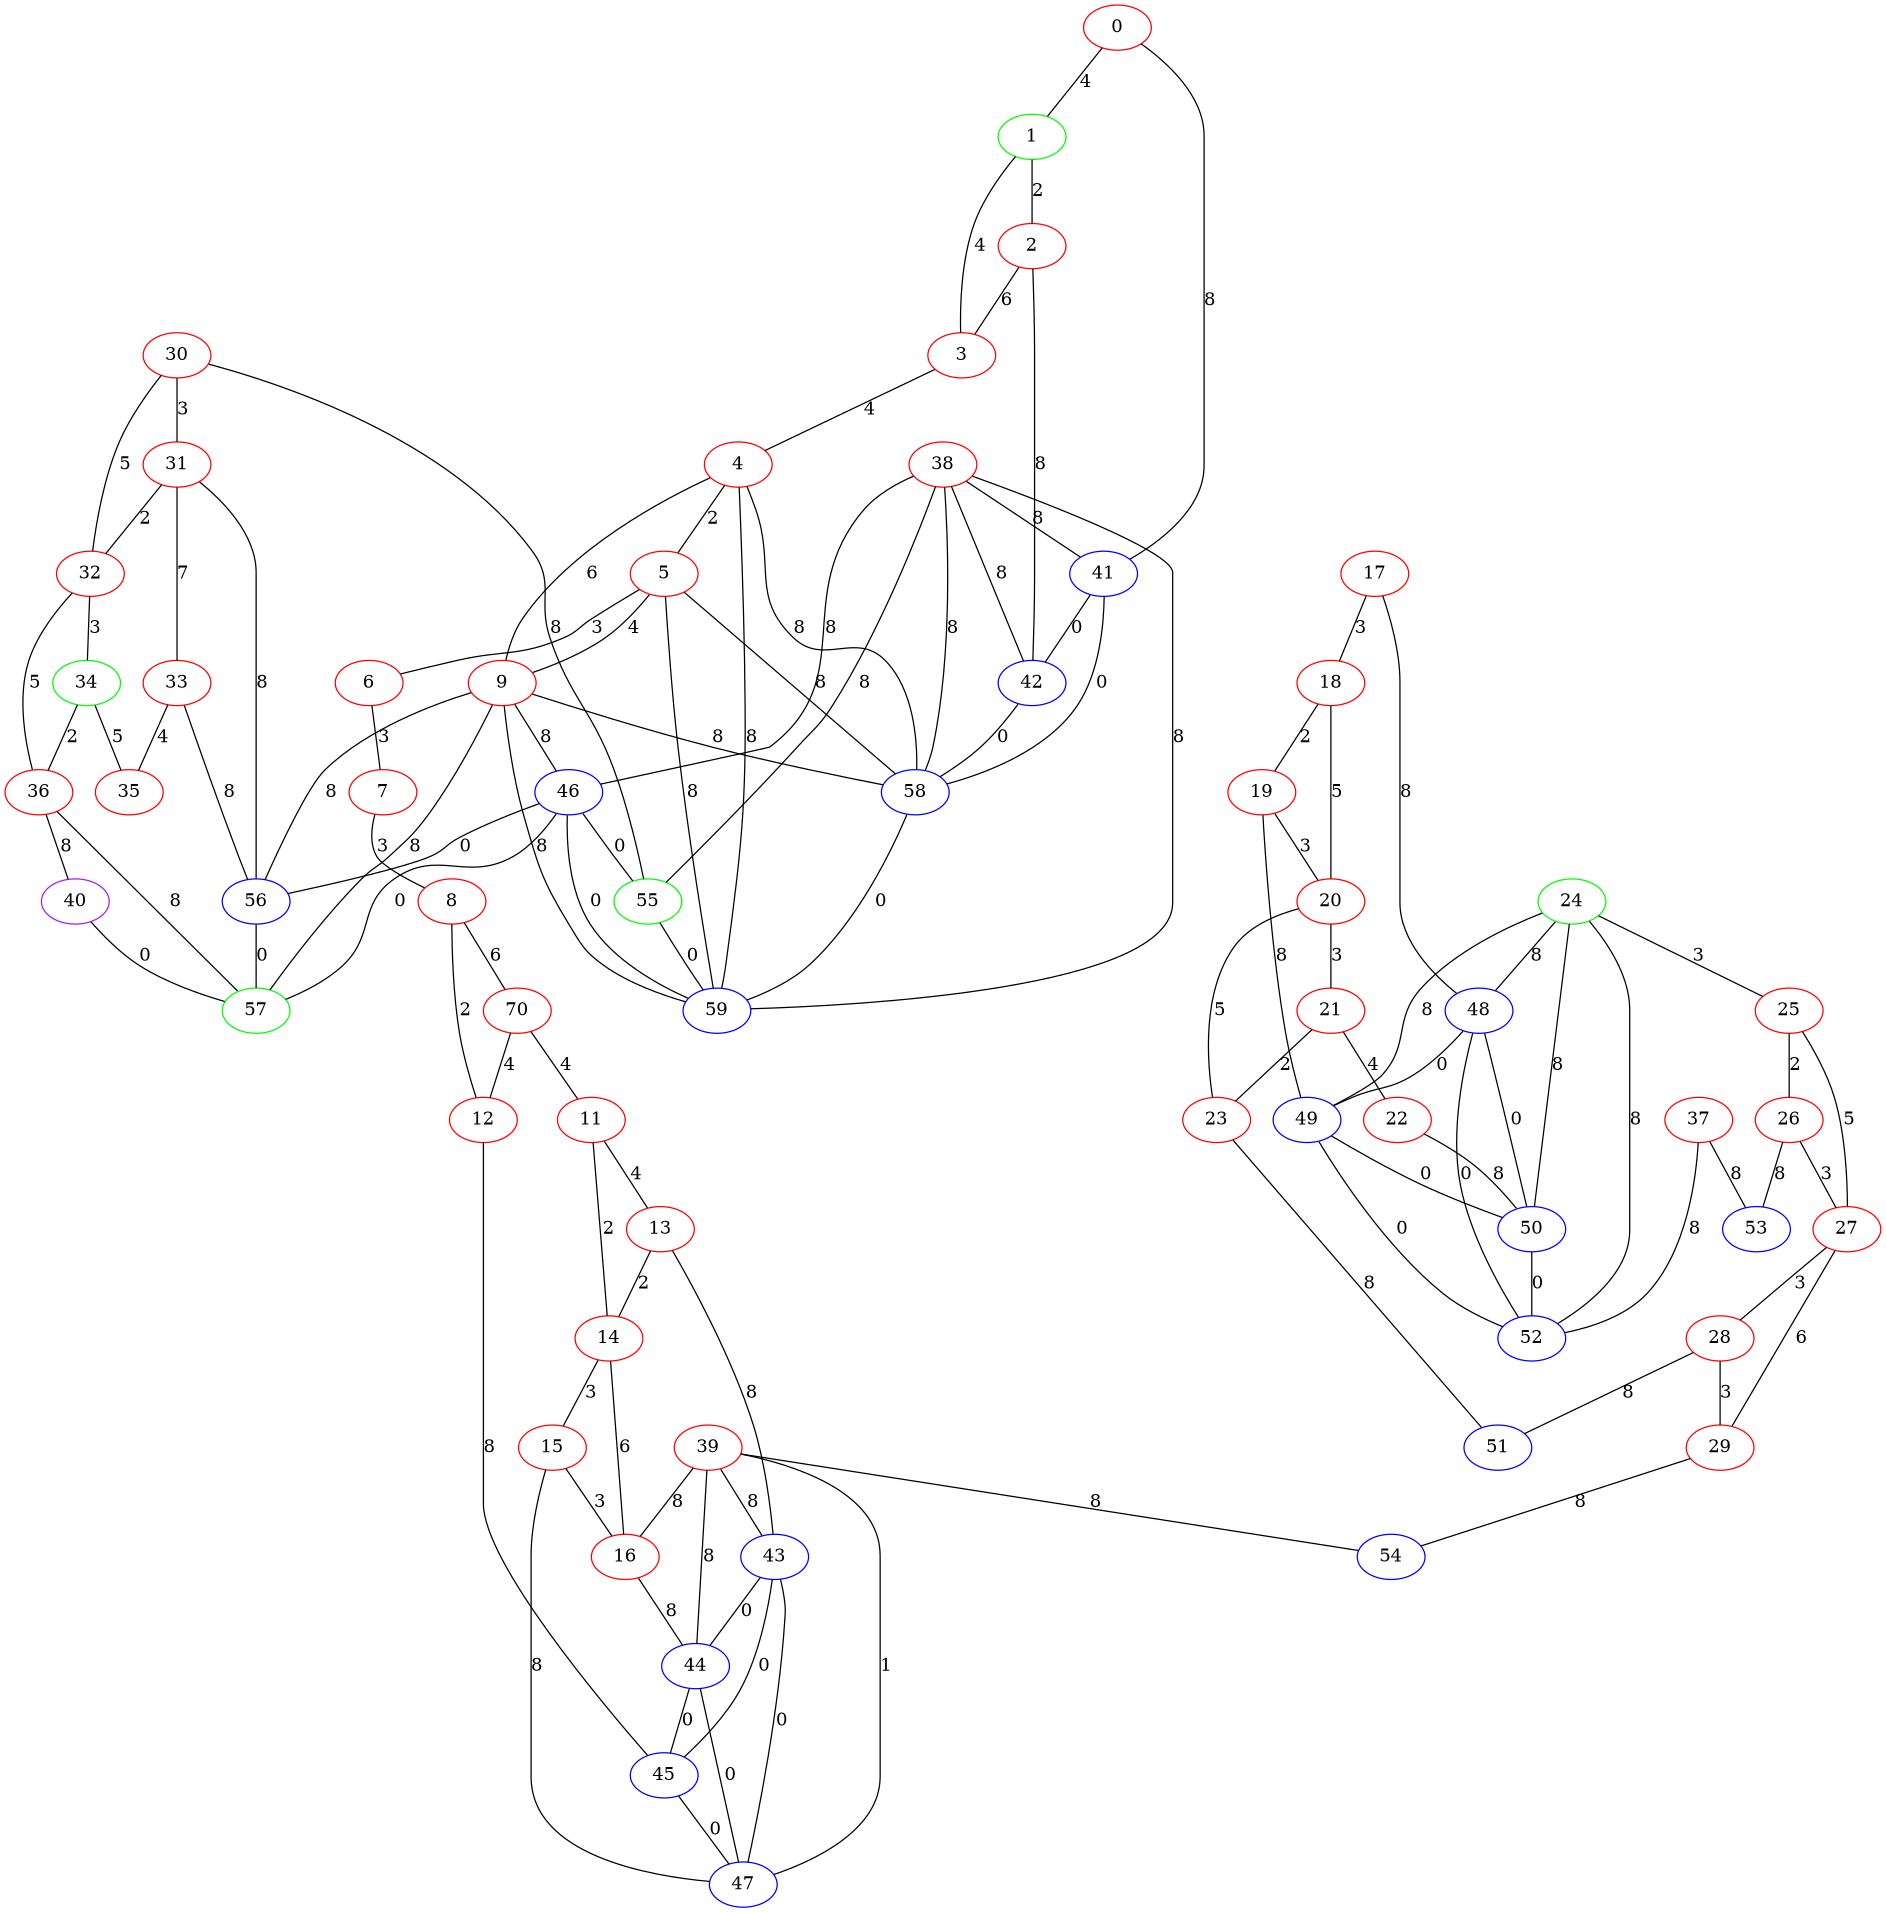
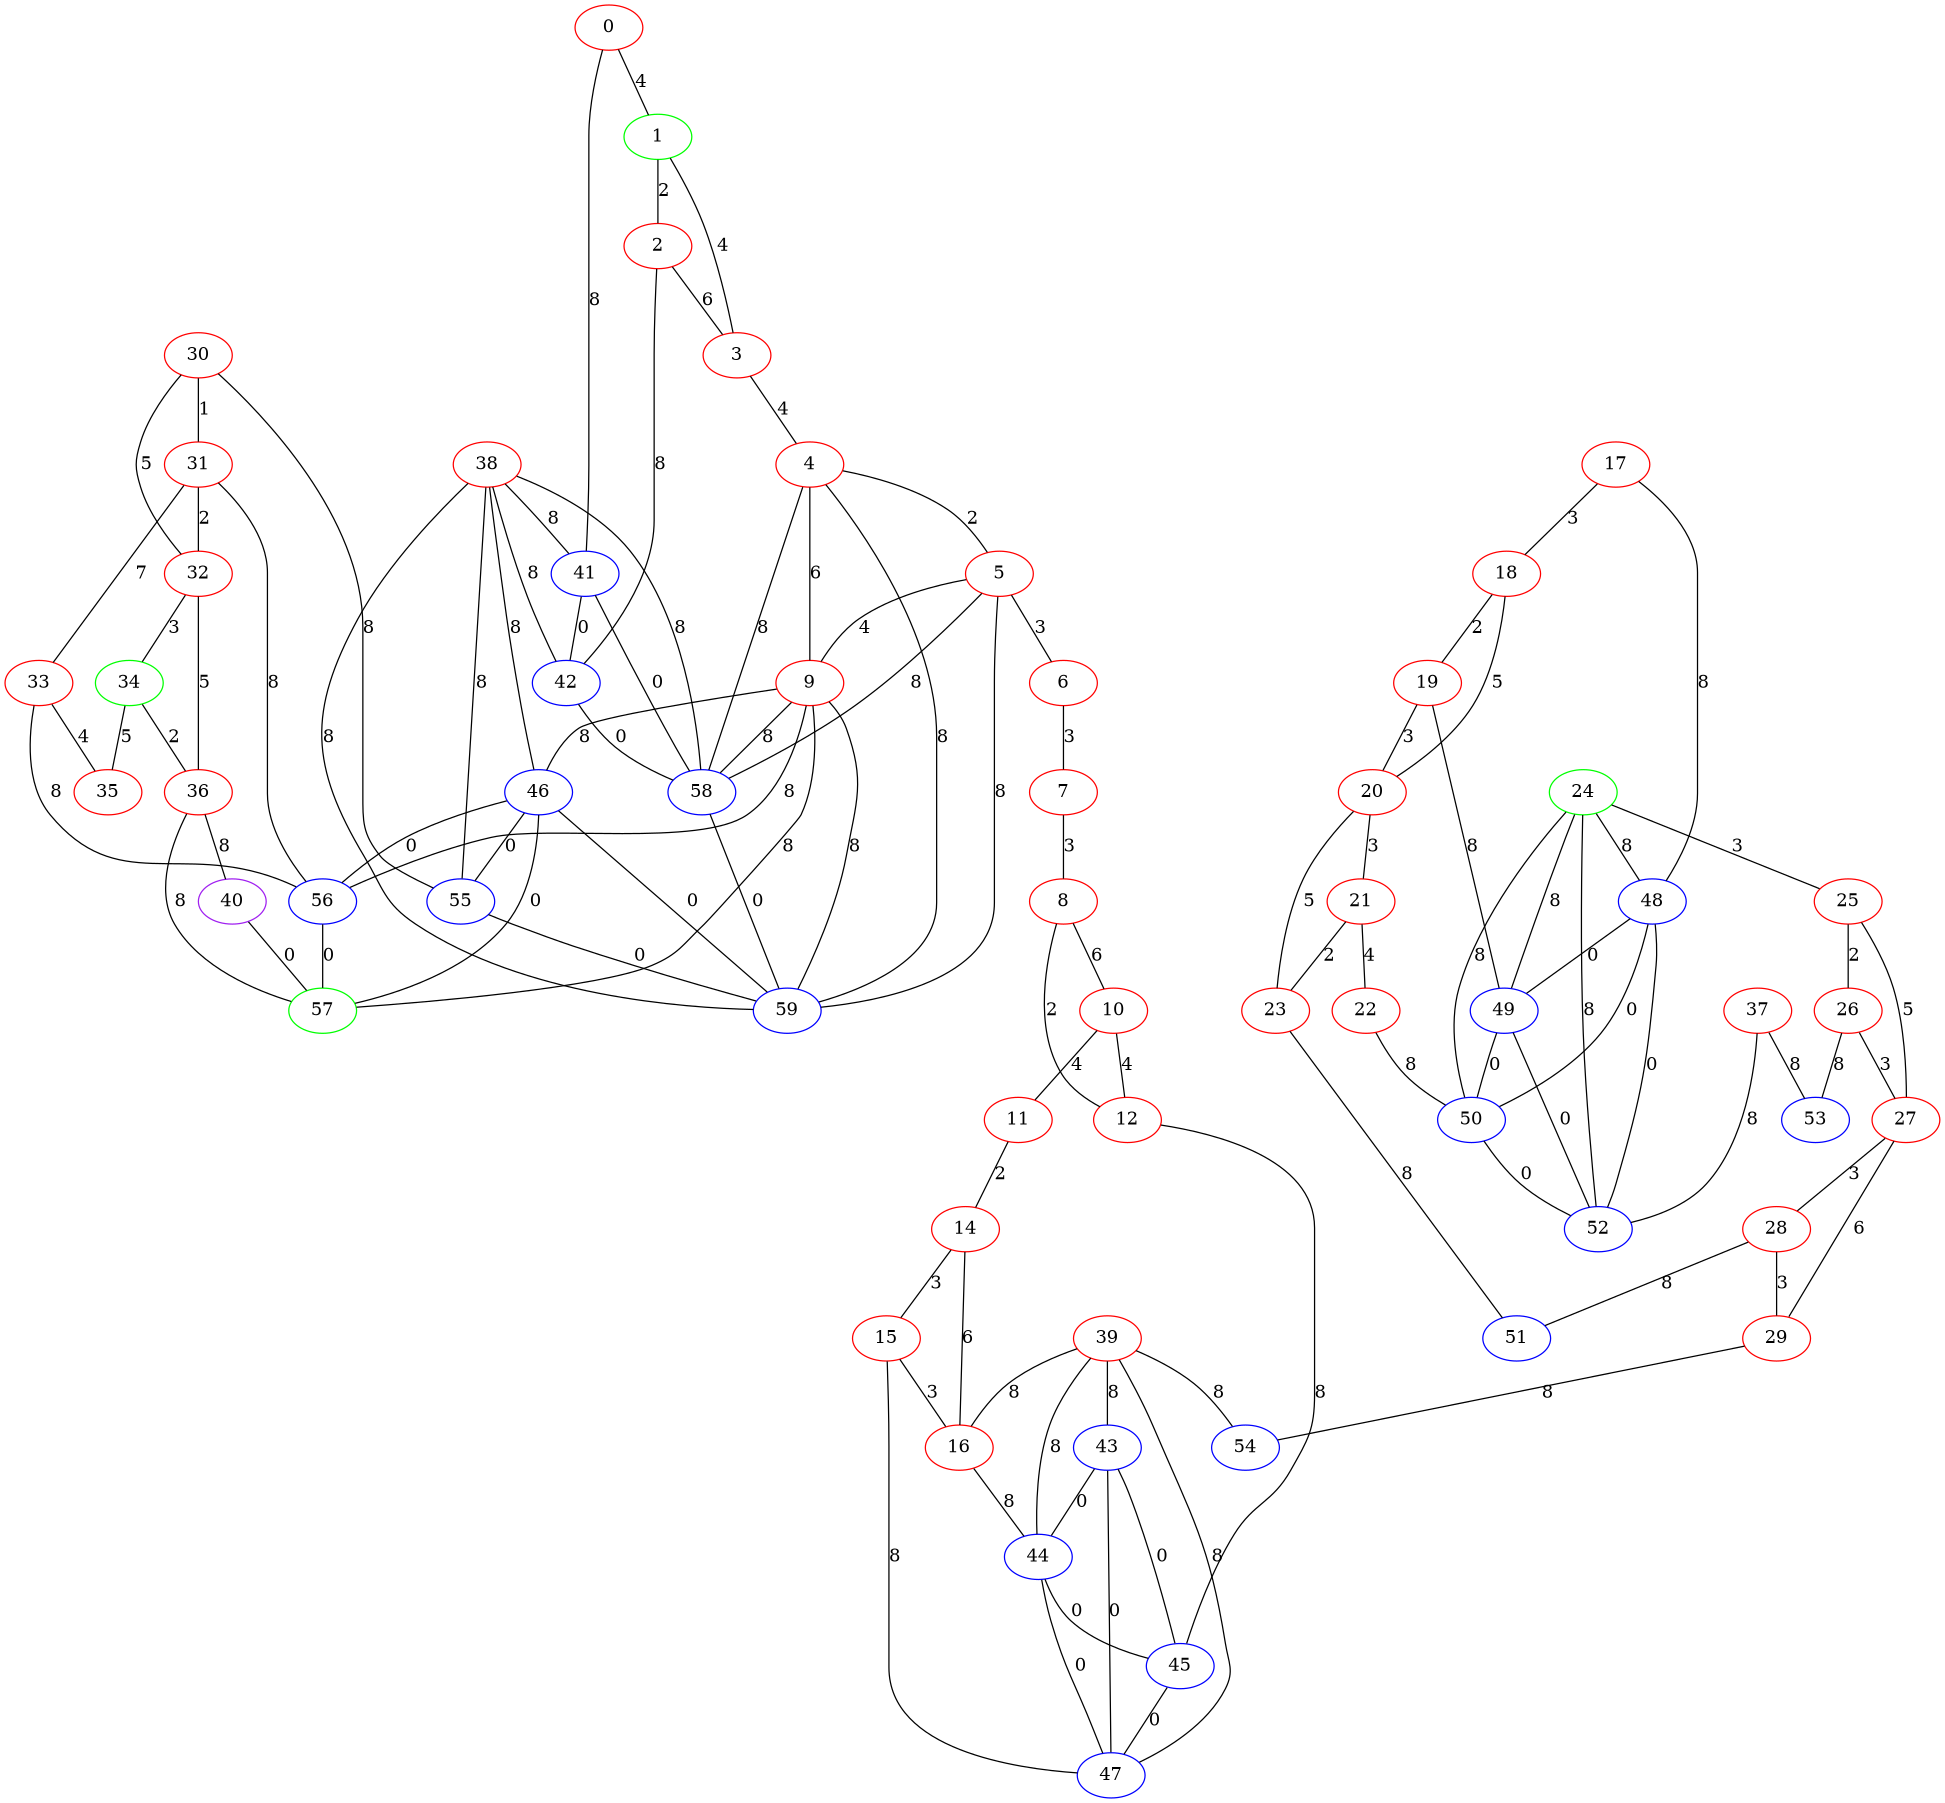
edge "30" -- "31": label "3" -> "1"
node "55": color green -> blue
node "70": label "70" -> "10"
node "13": removed
edge "39" -- "47": label "1" -> "8"
